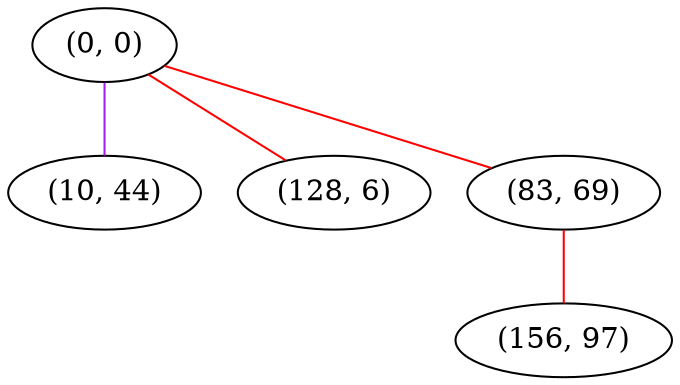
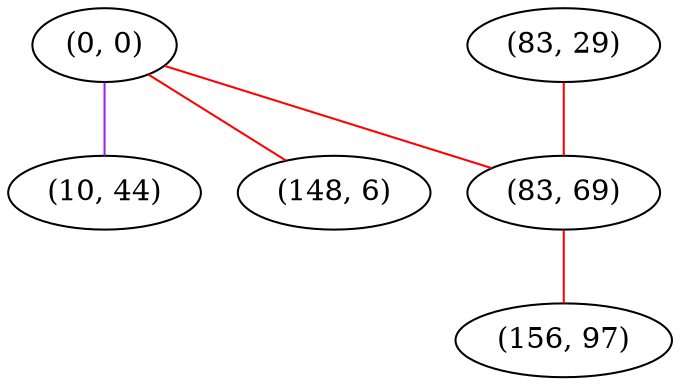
node "(83, 29)": added
node "(128, 6)": label "(128, 6)" -> "(148, 6)"
